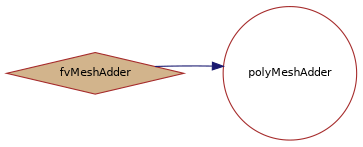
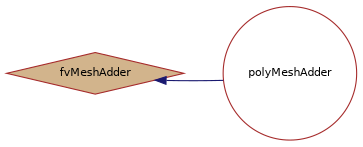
edge "fvMeshAdder" -> "polyMeshAdder": reversed
